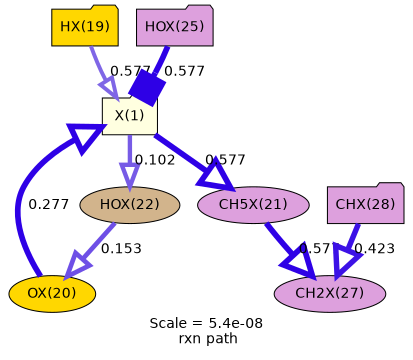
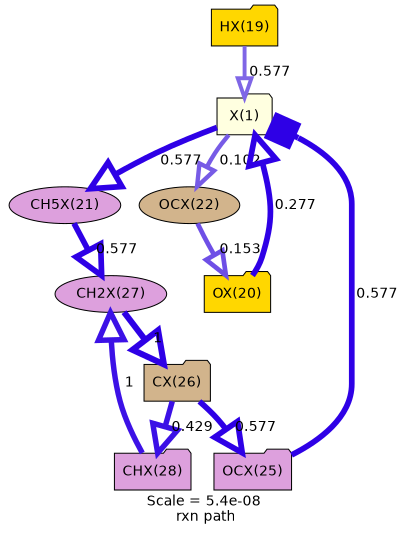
node "HOX(25)": label "HOX(25)" -> "OCX(25)"
node "HOX(22)": label "HOX(22)" -> "OCX(22)"
edge "CHX(28)" -> "CH2X(27)": label " 0.423" -> " 1"
node "OX(20)": shape ellipse -> folder
node "CX(26)": added
